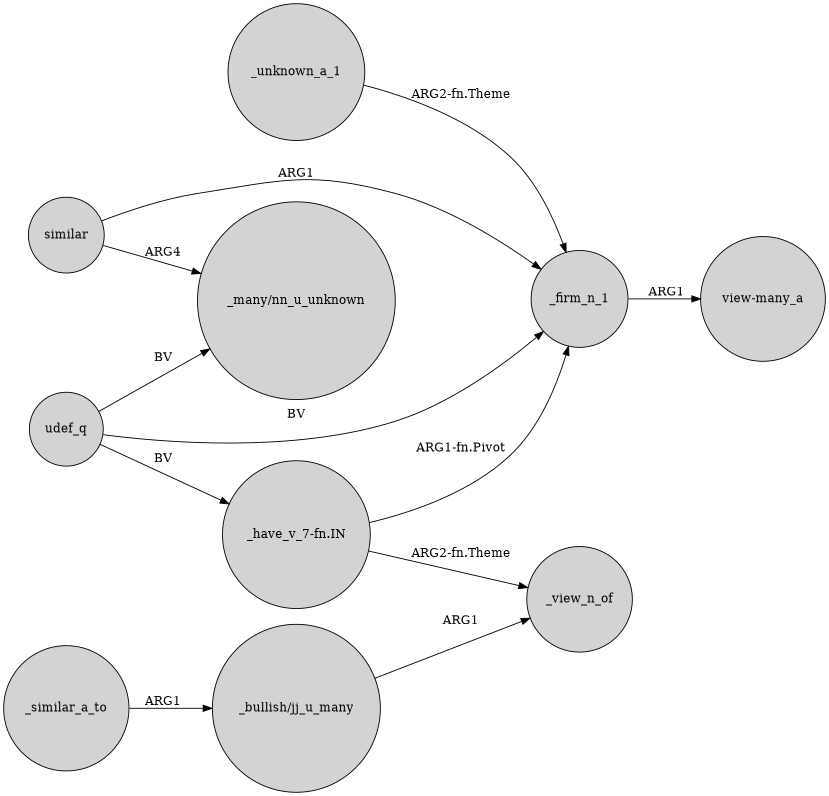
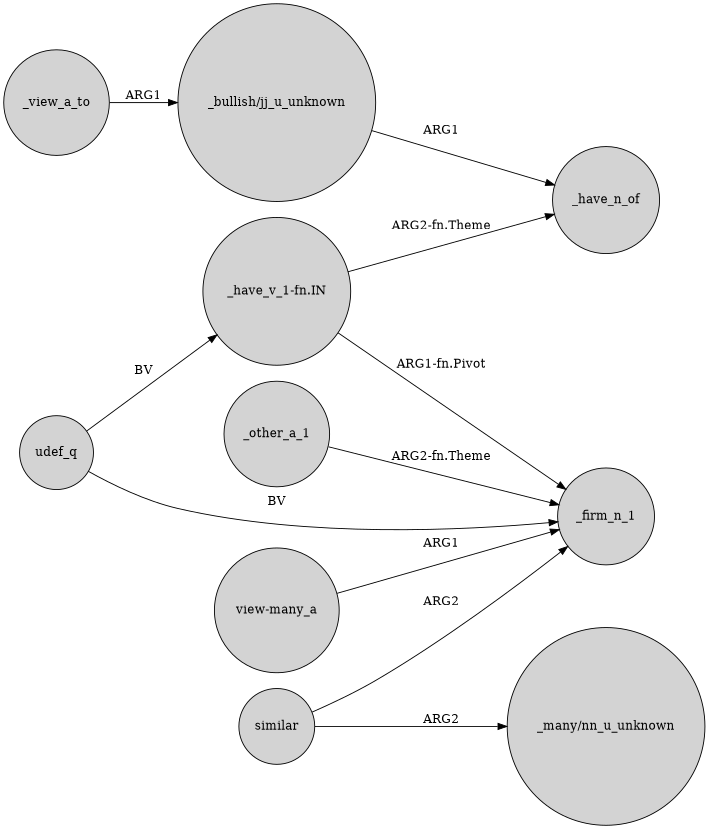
node "_unknown_a_1": label "_unknown_a_1" -> "_other_a_1"
edge "similar" -> "_firm_n_1": label "ARG1" -> "ARG2"
edge "similar" -> "_many/nn_u_unknown": label "ARG4" -> "ARG2"
edge "_firm_n_1" -> "view-many_a": reversed
edge "udef_q" -> "_many/nn_u_unknown": removed, label "BV"
node "_have_v_7-fn.IN": label "_have_v_7-fn.IN" -> "_have_v_1-fn.IN"
node "_view_n_of": label "_view_n_of" -> "_have_n_of"
node "_similar_a_to": label "_similar_a_to" -> "_view_a_to"
node "_bullish/jj_u_many": label "_bullish/jj_u_many" -> "_bullish/jj_u_unknown"
